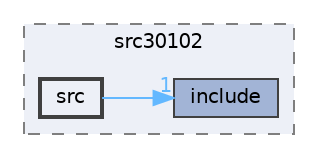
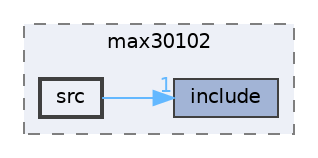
cluster "src30102": label "src30102" -> "max30102"
